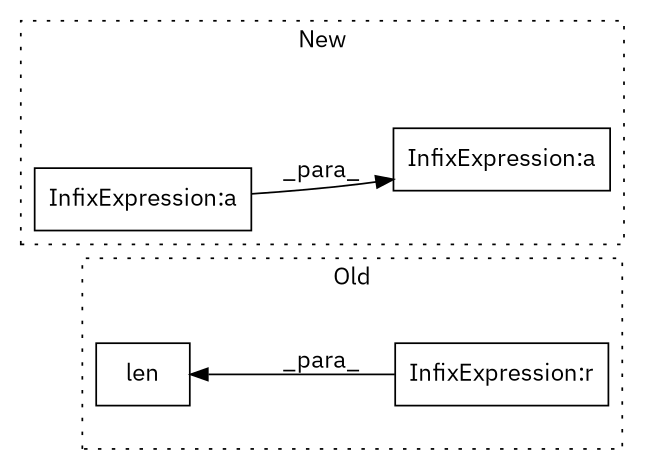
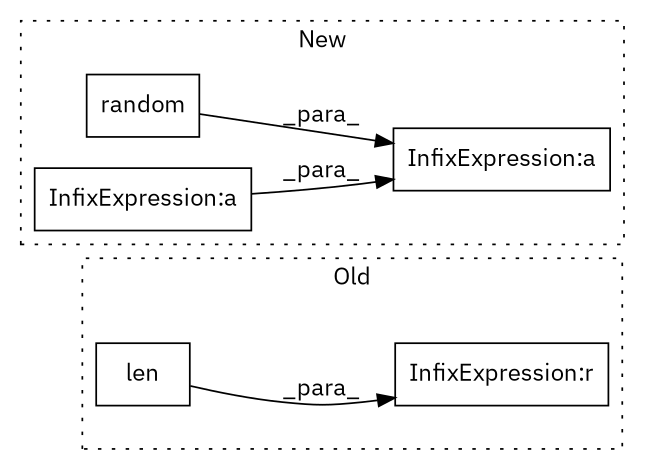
node "random": added
edge "InfixExpression:r" -> "len": reversed
